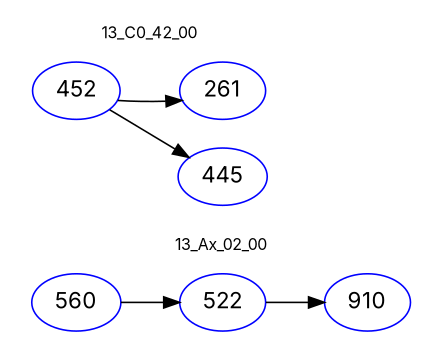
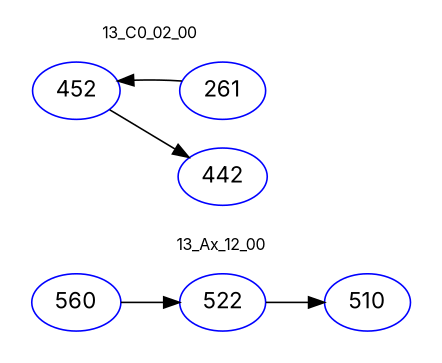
cluster "13_C0_42_00": label "13_C0_42_00" -> "13_C0_02_00"
edge "452" -> "261": reversed
node "445": label "445" -> "442"
cluster "13_Ax_02_00": label "13_Ax_02_00" -> "13_Ax_12_00"
node "910": label "910" -> "510"
